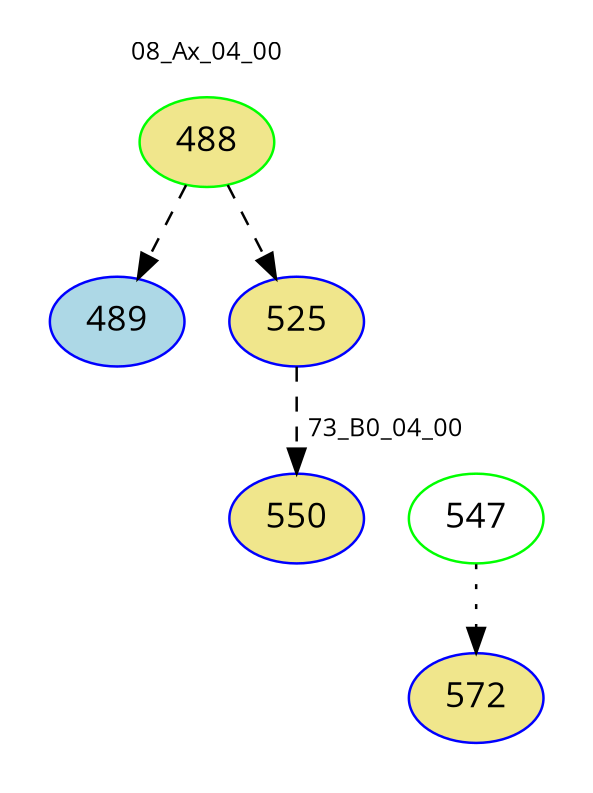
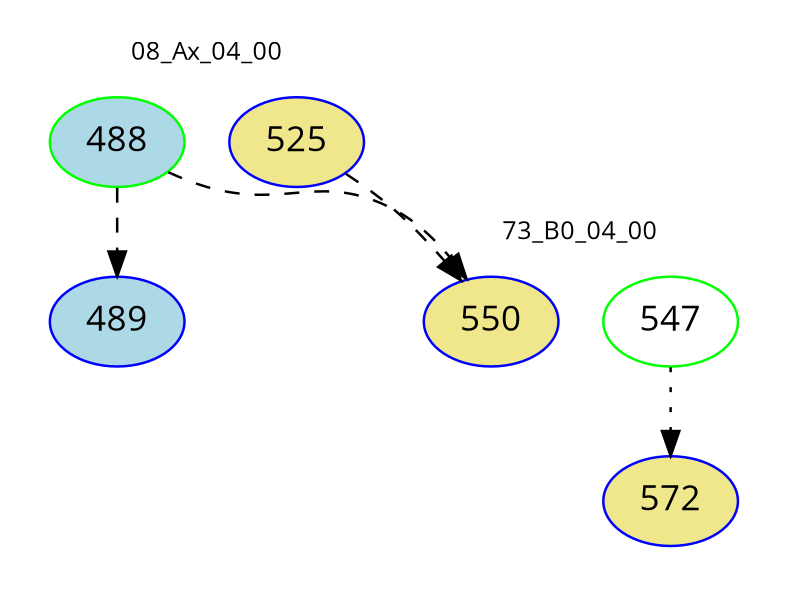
node "488": fillcolor khaki -> lightblue
edge "488" -> "525": now "488" -> "550"
